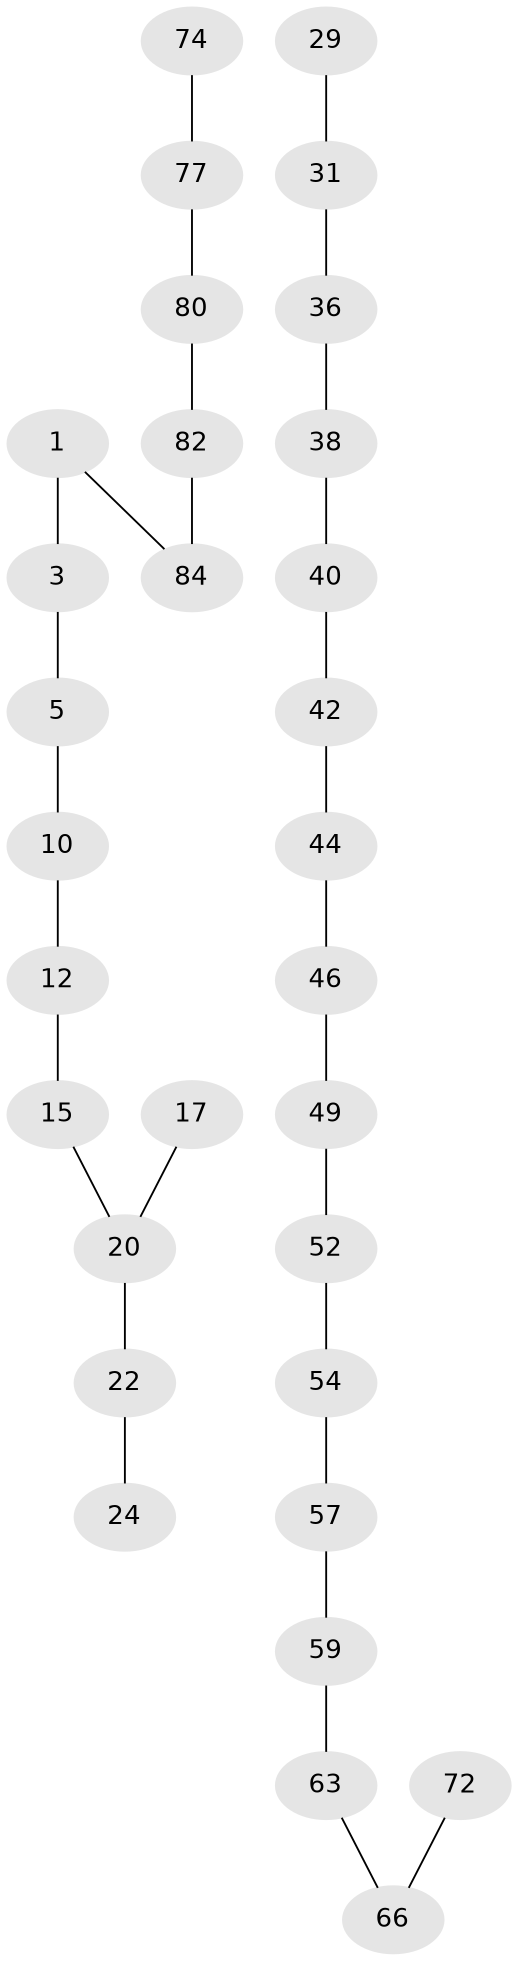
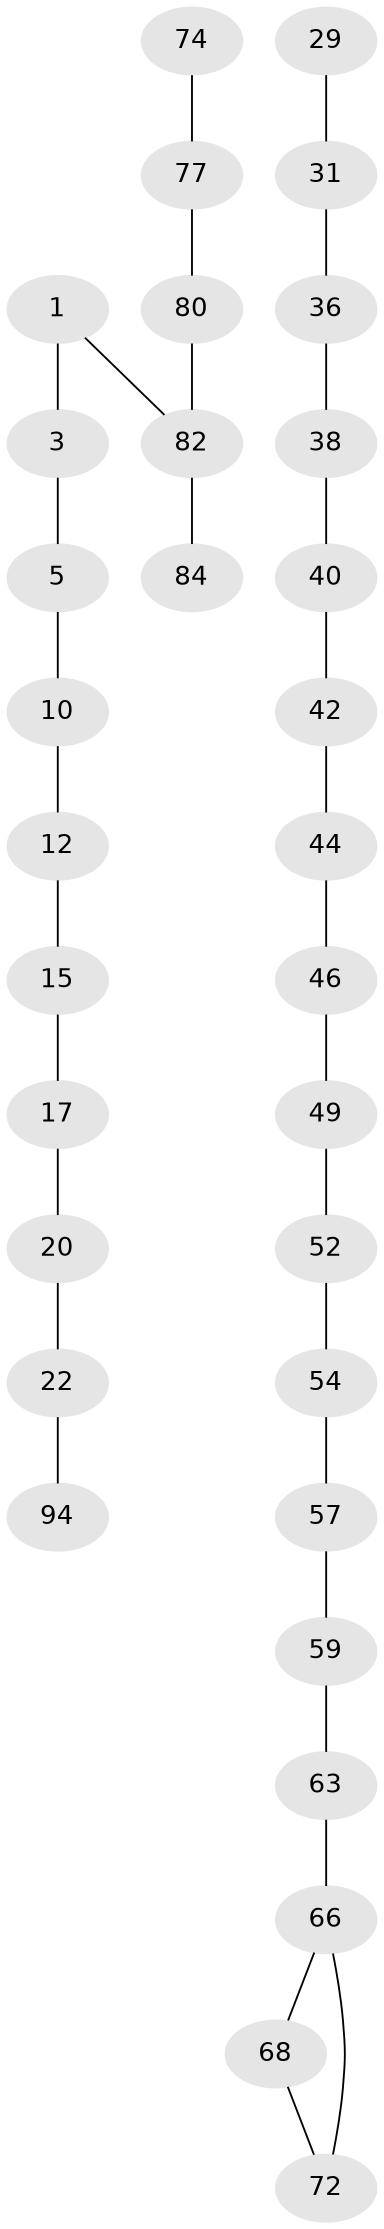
edge "1" -- "84": now "1" -- "82"
edge "15" -- "20": now "15" -- "17"
node "24": label "24" -> "94"
node "68": added
